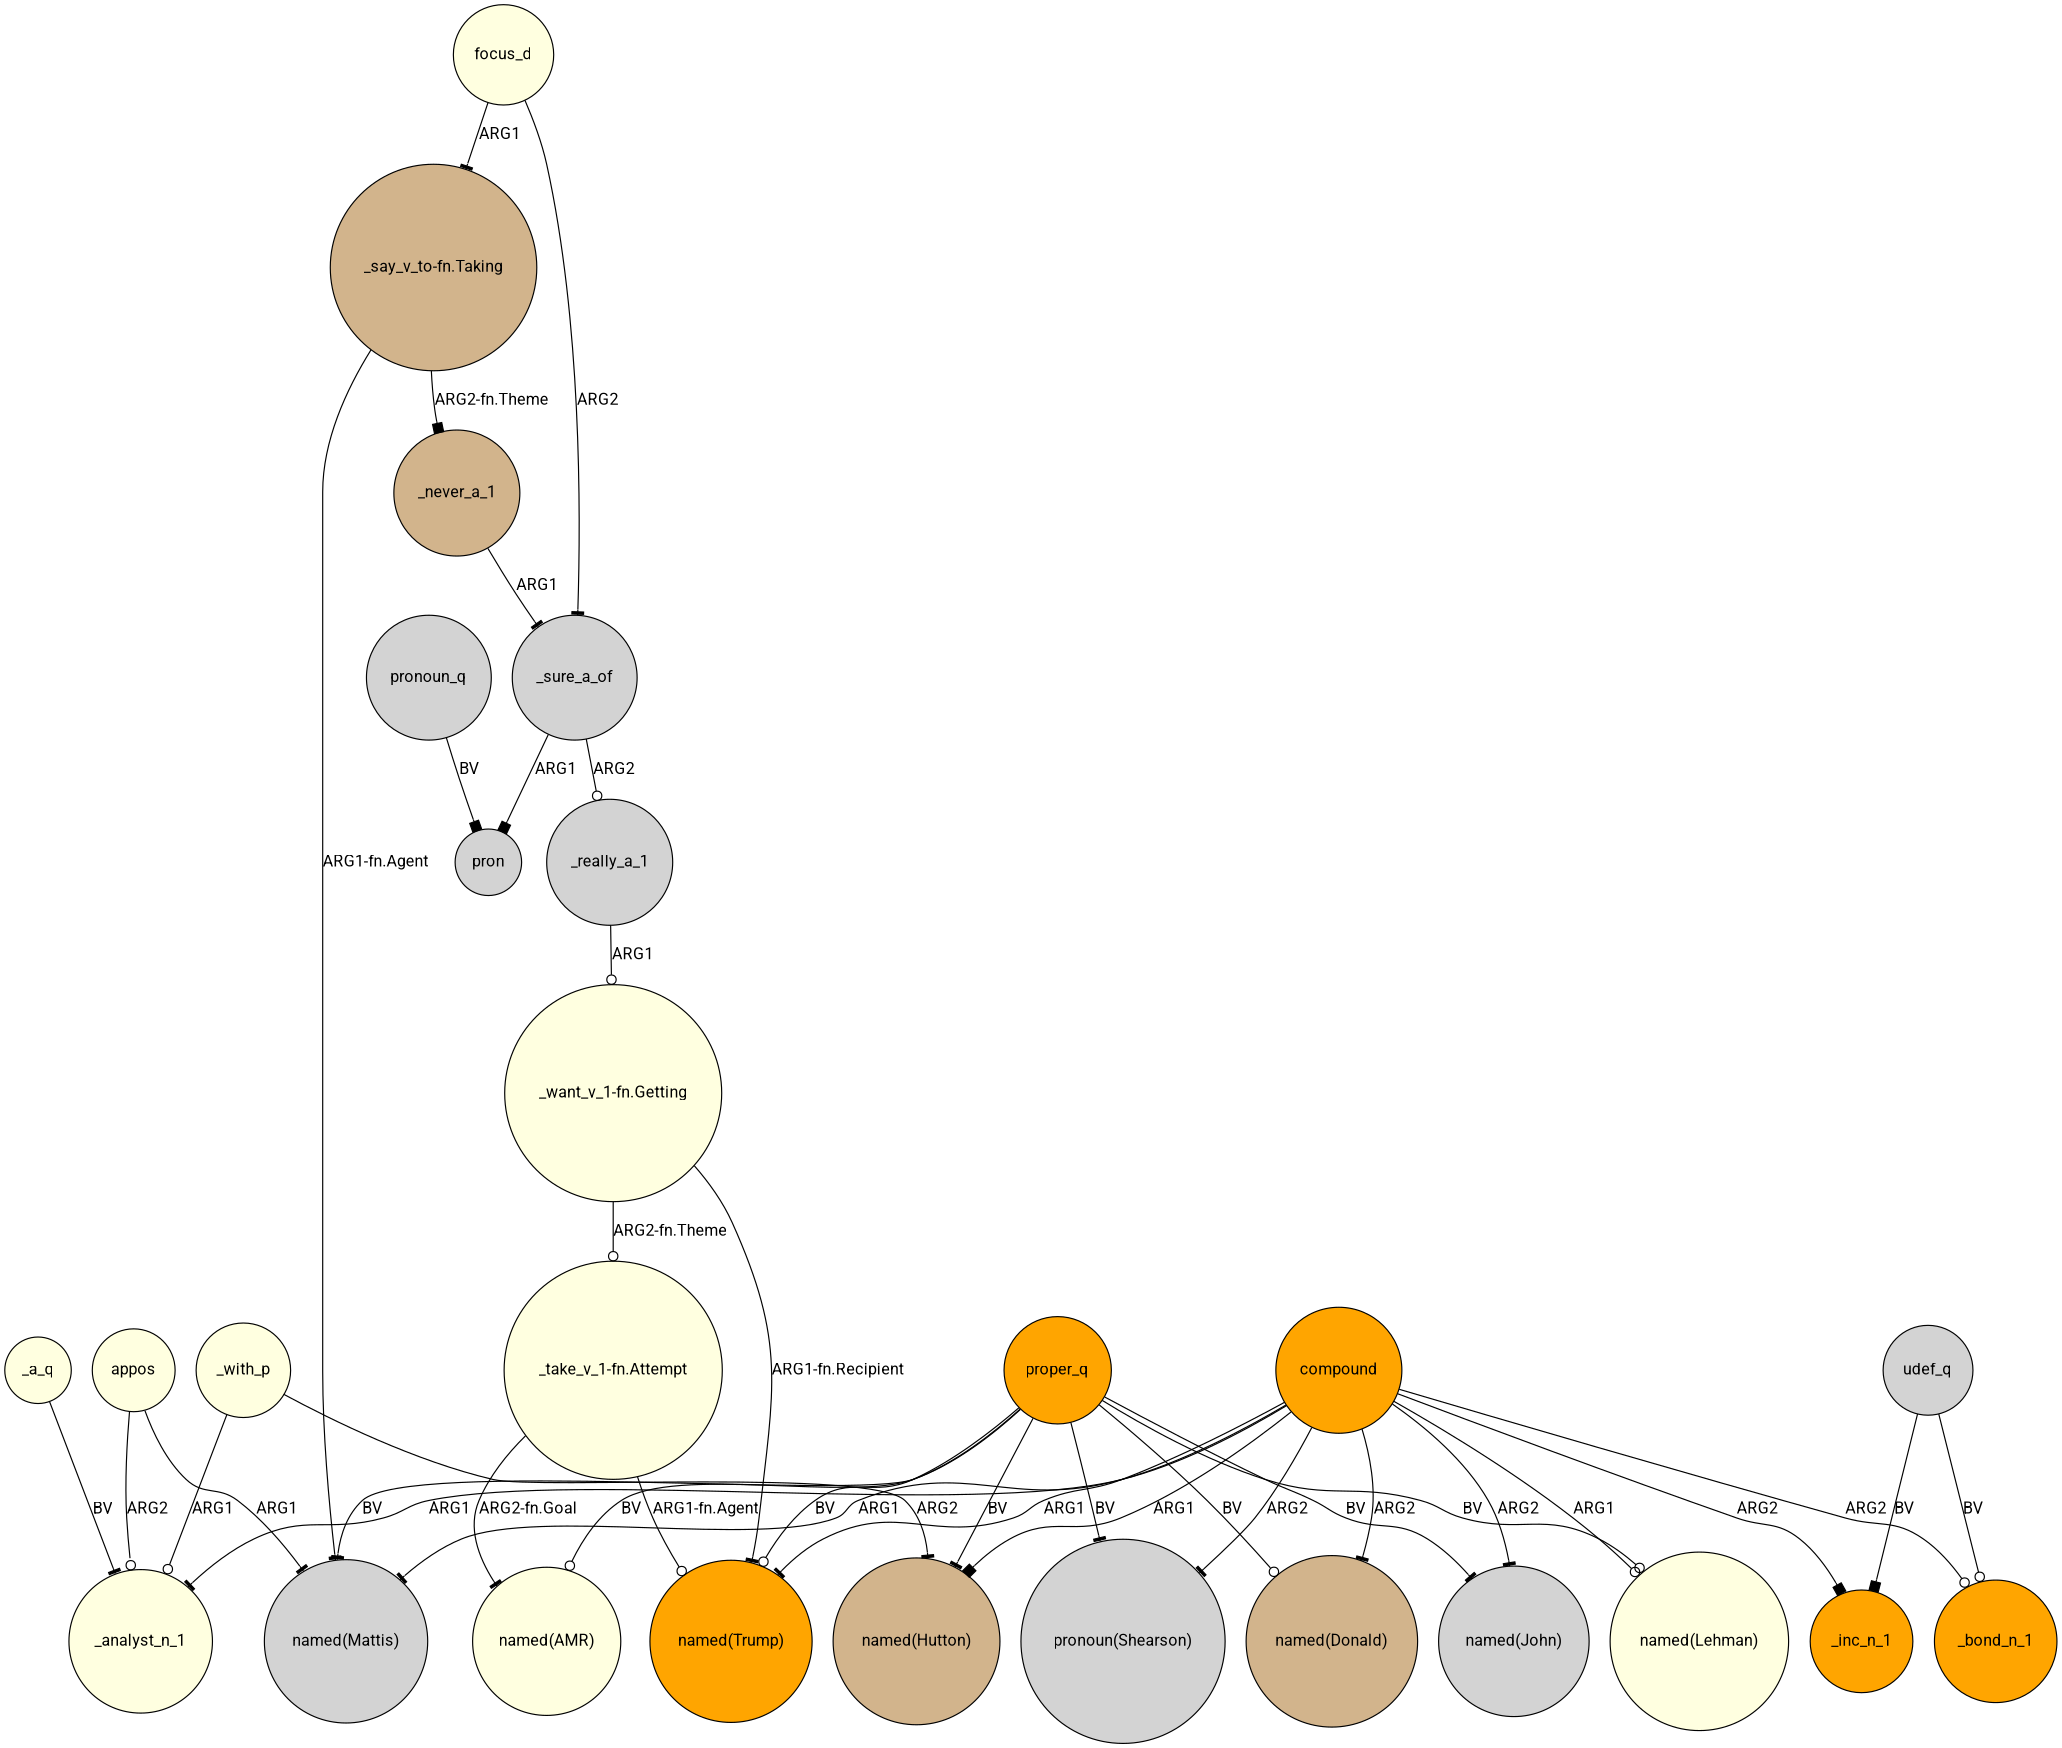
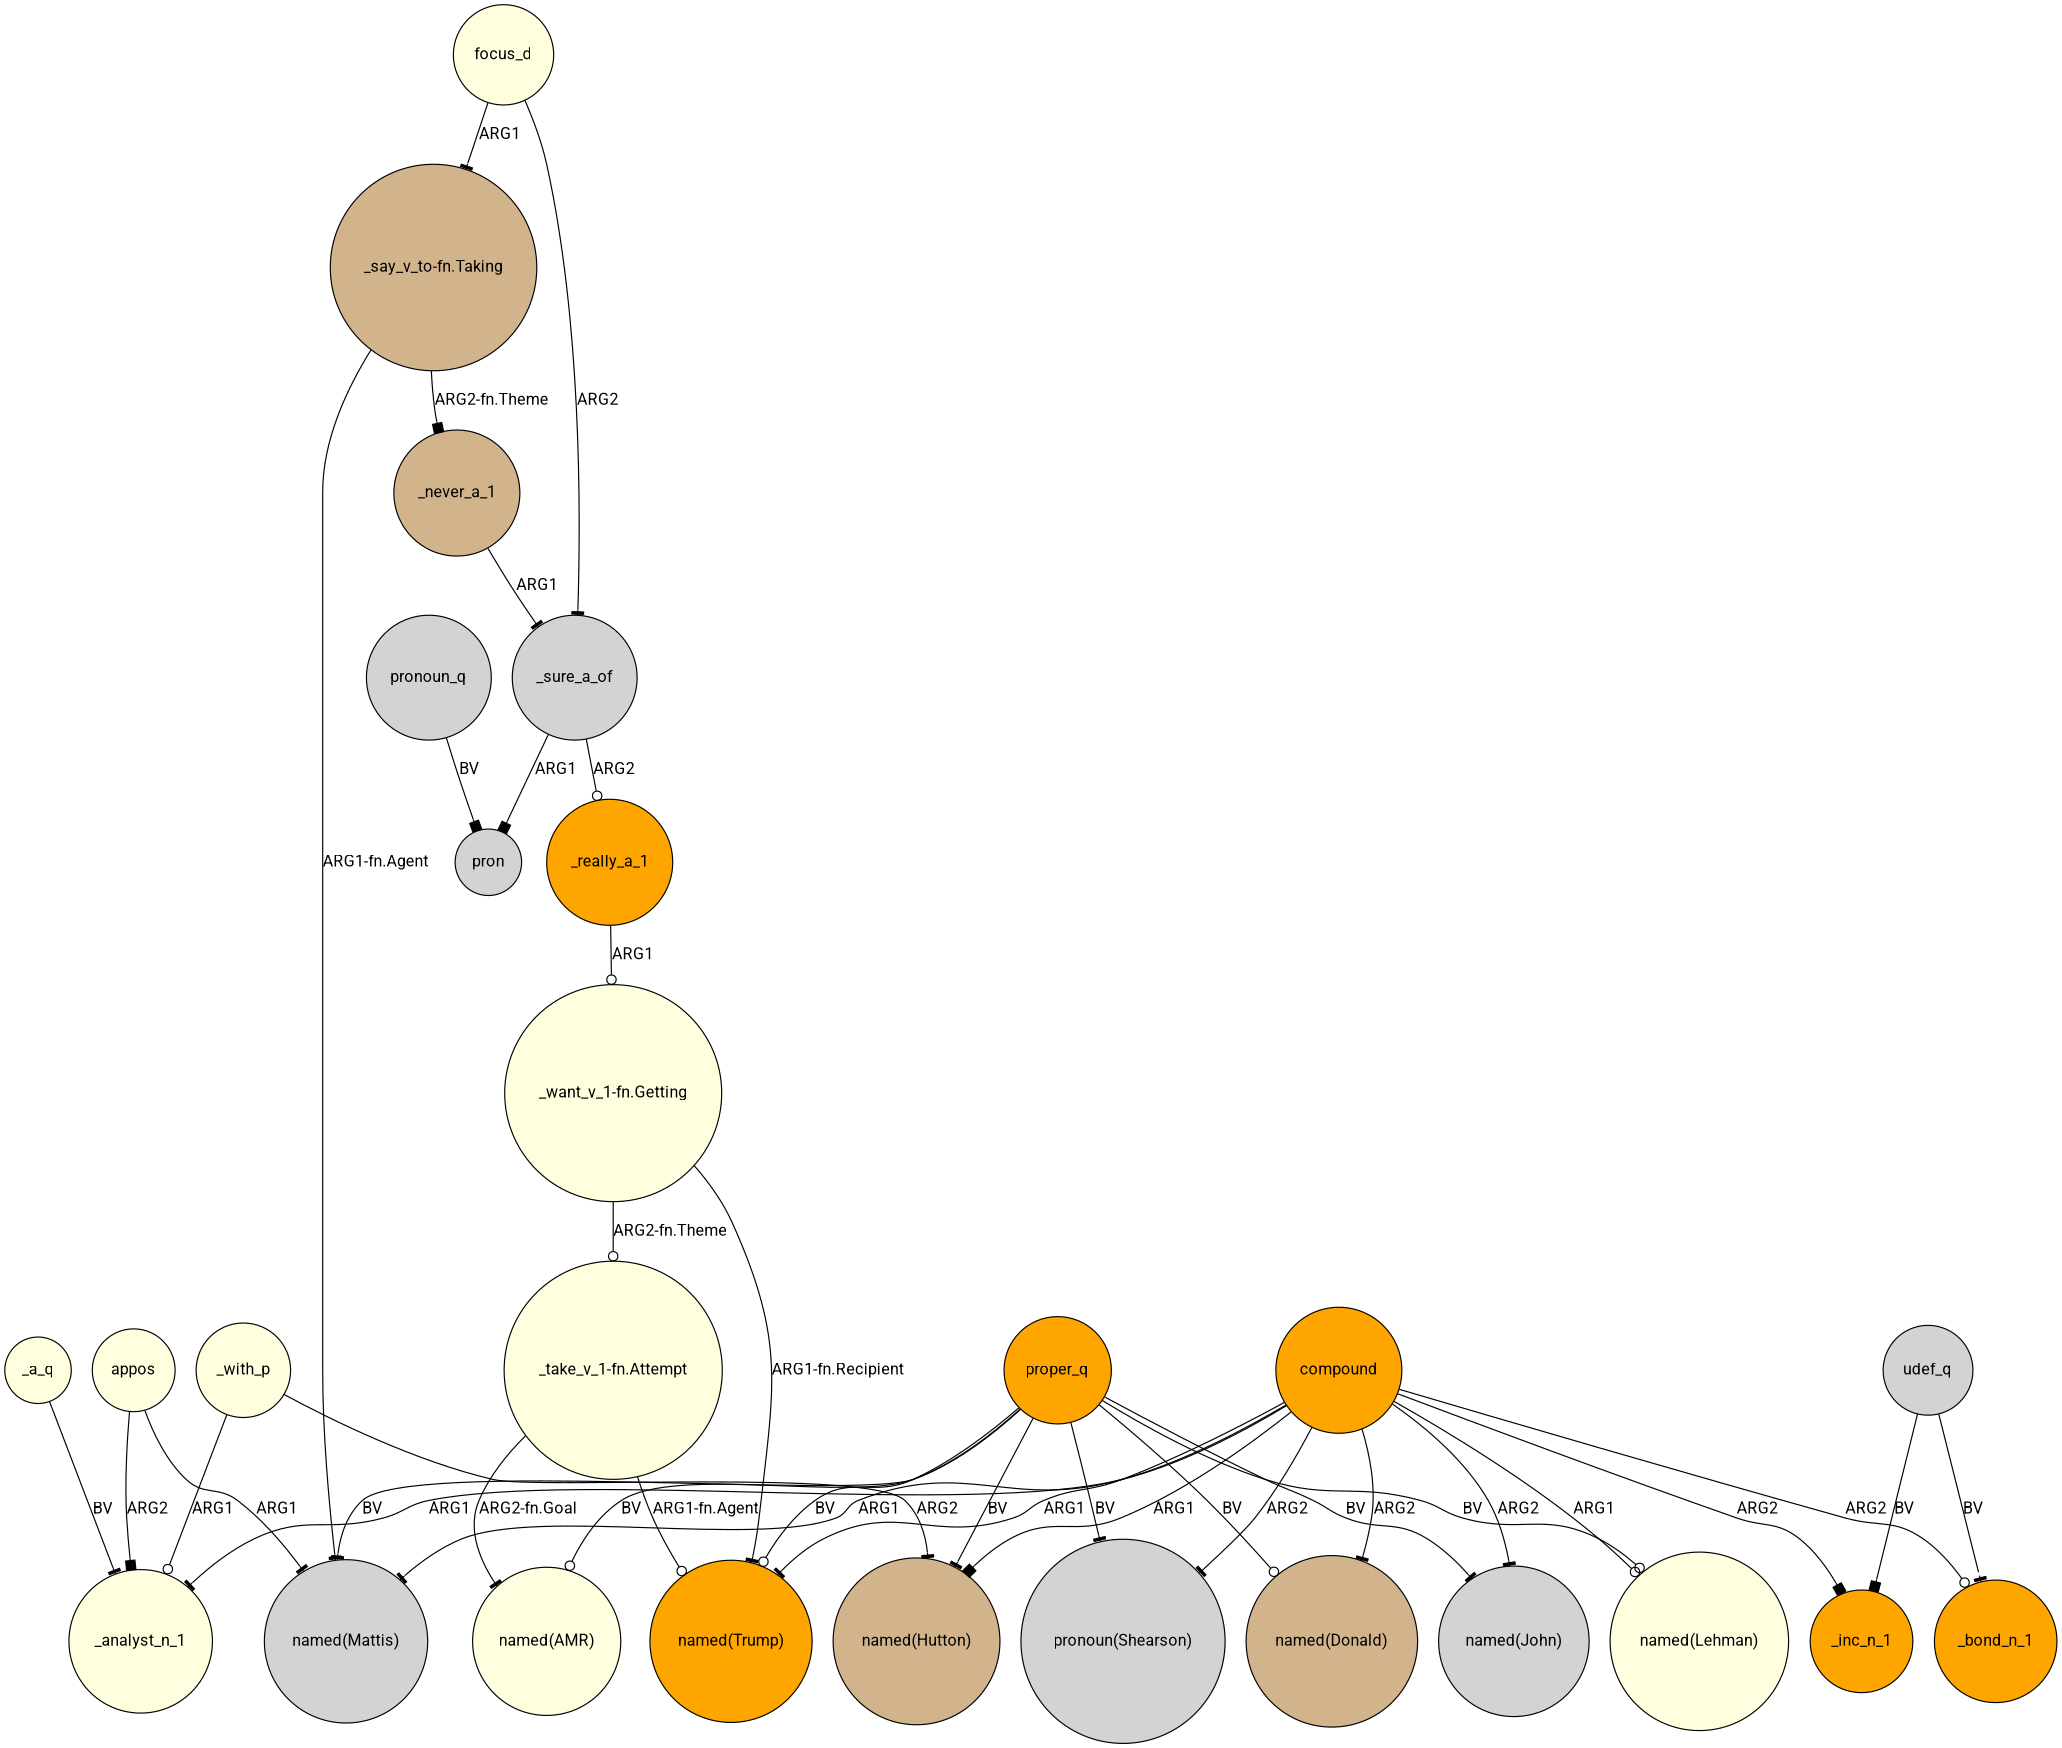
node "_really_a_1": fillcolor lightgrey -> orange
edge "appos" -> "_analyst_n_1": arrowhead odot -> box
edge "udef_q" -> "_bond_n_1": arrowhead odot -> tee
